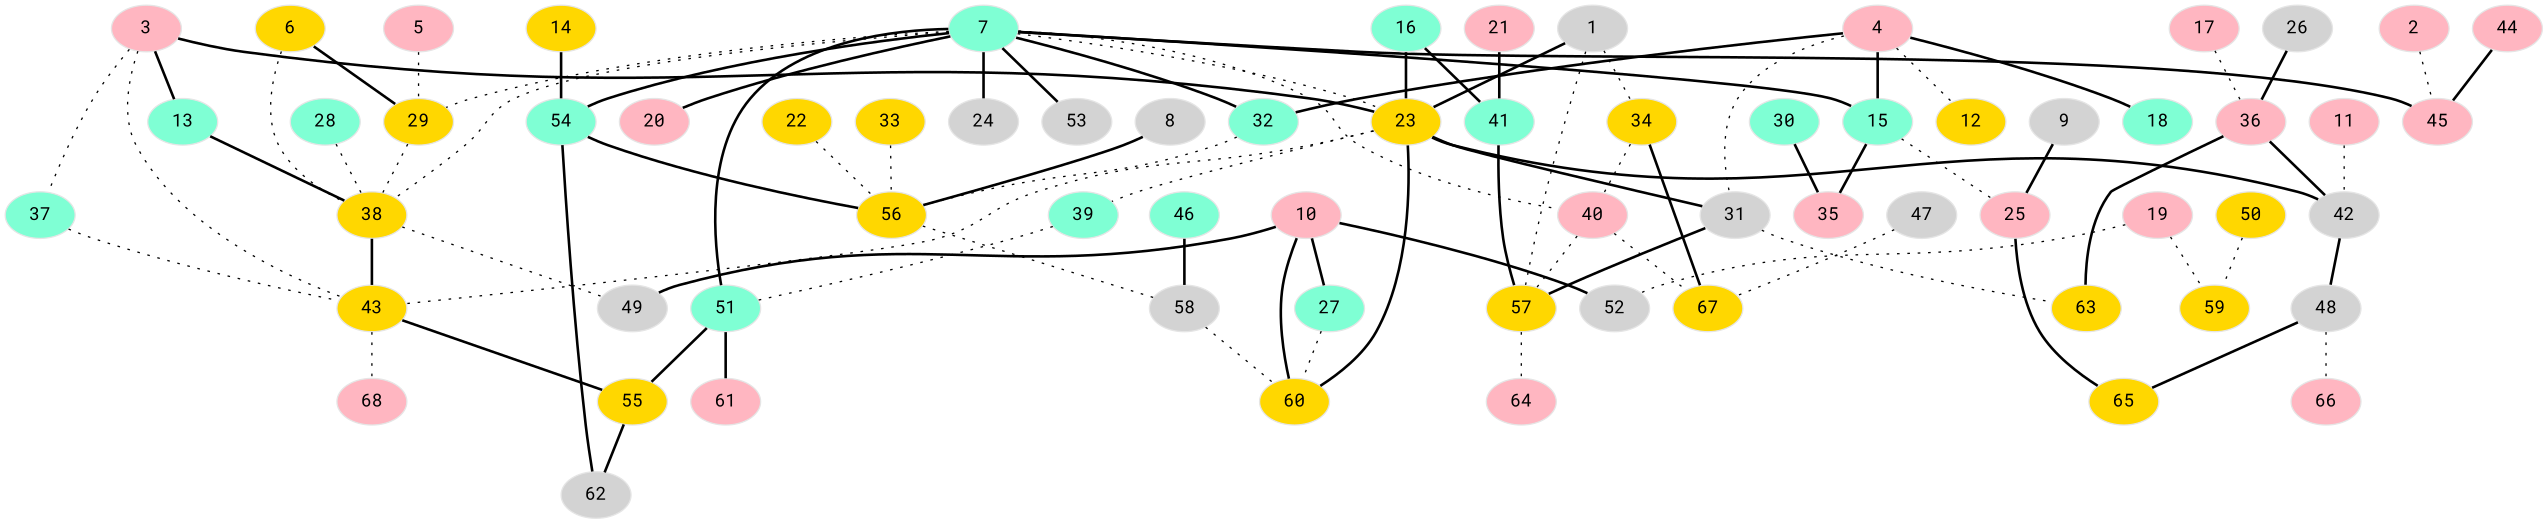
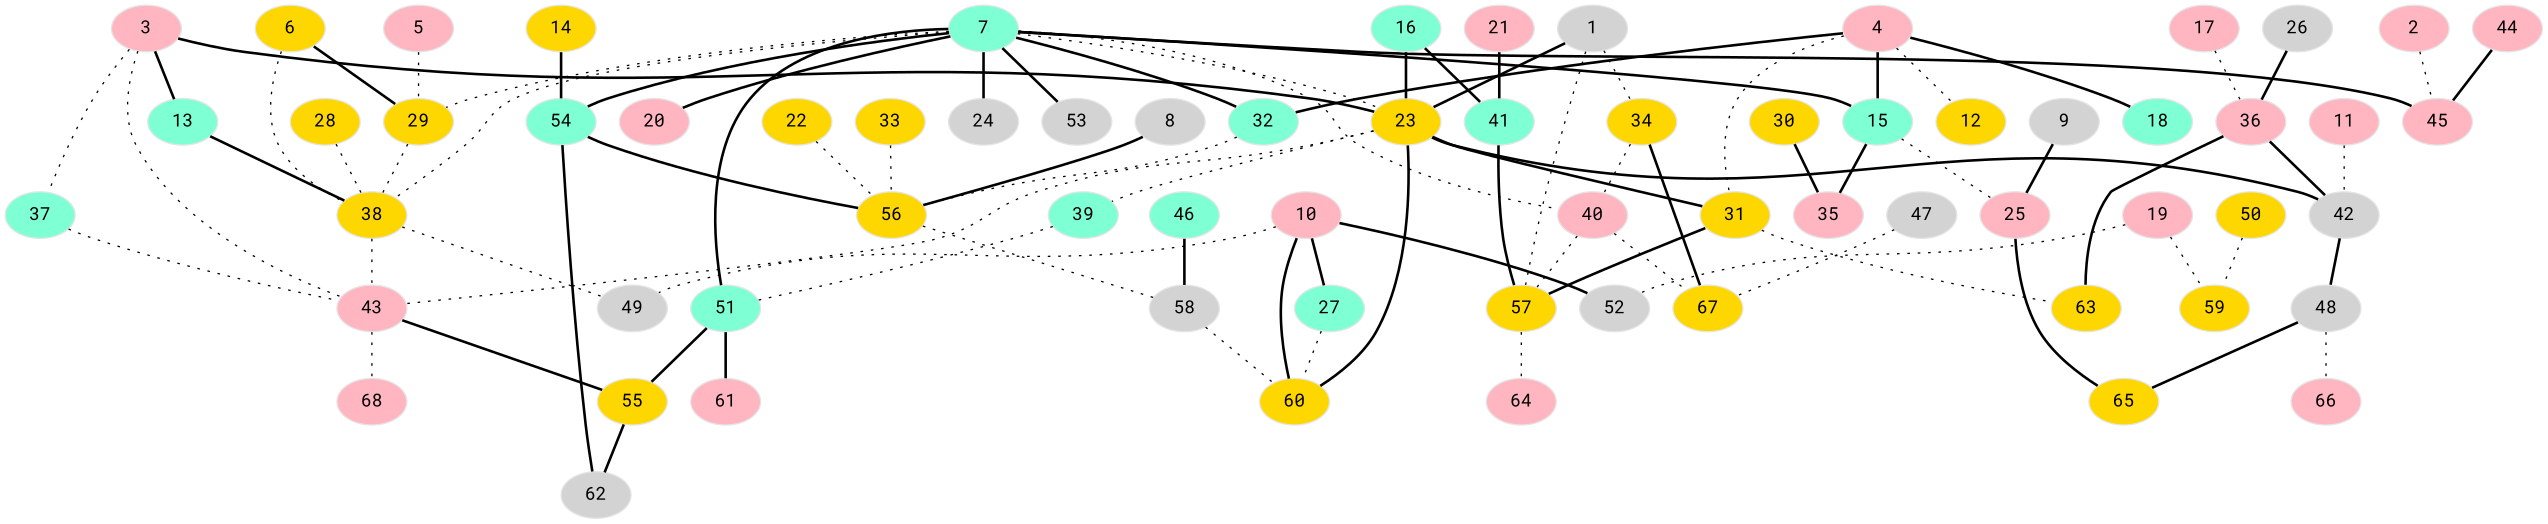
node "28": fillcolor aquamarine -> gold
node "30": fillcolor aquamarine -> gold
node "31": fillcolor lightgrey -> gold
edge "10" -- "49": style bold -> dotted
edge "38" -- "43": style bold -> dotted
node "43": fillcolor gold -> lightpink
